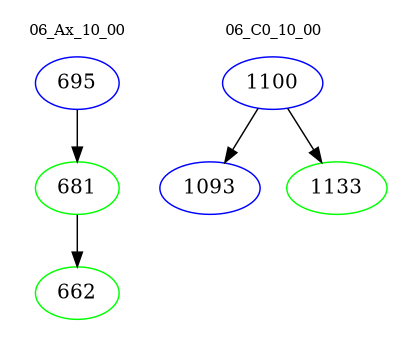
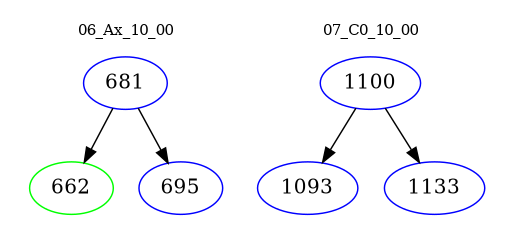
cluster "06_C0_10_00": label "06_C0_10_00" -> "07_C0_10_00"
edge "695" -> "681": reversed
node "681": color green -> blue
node "1133": color green -> blue
